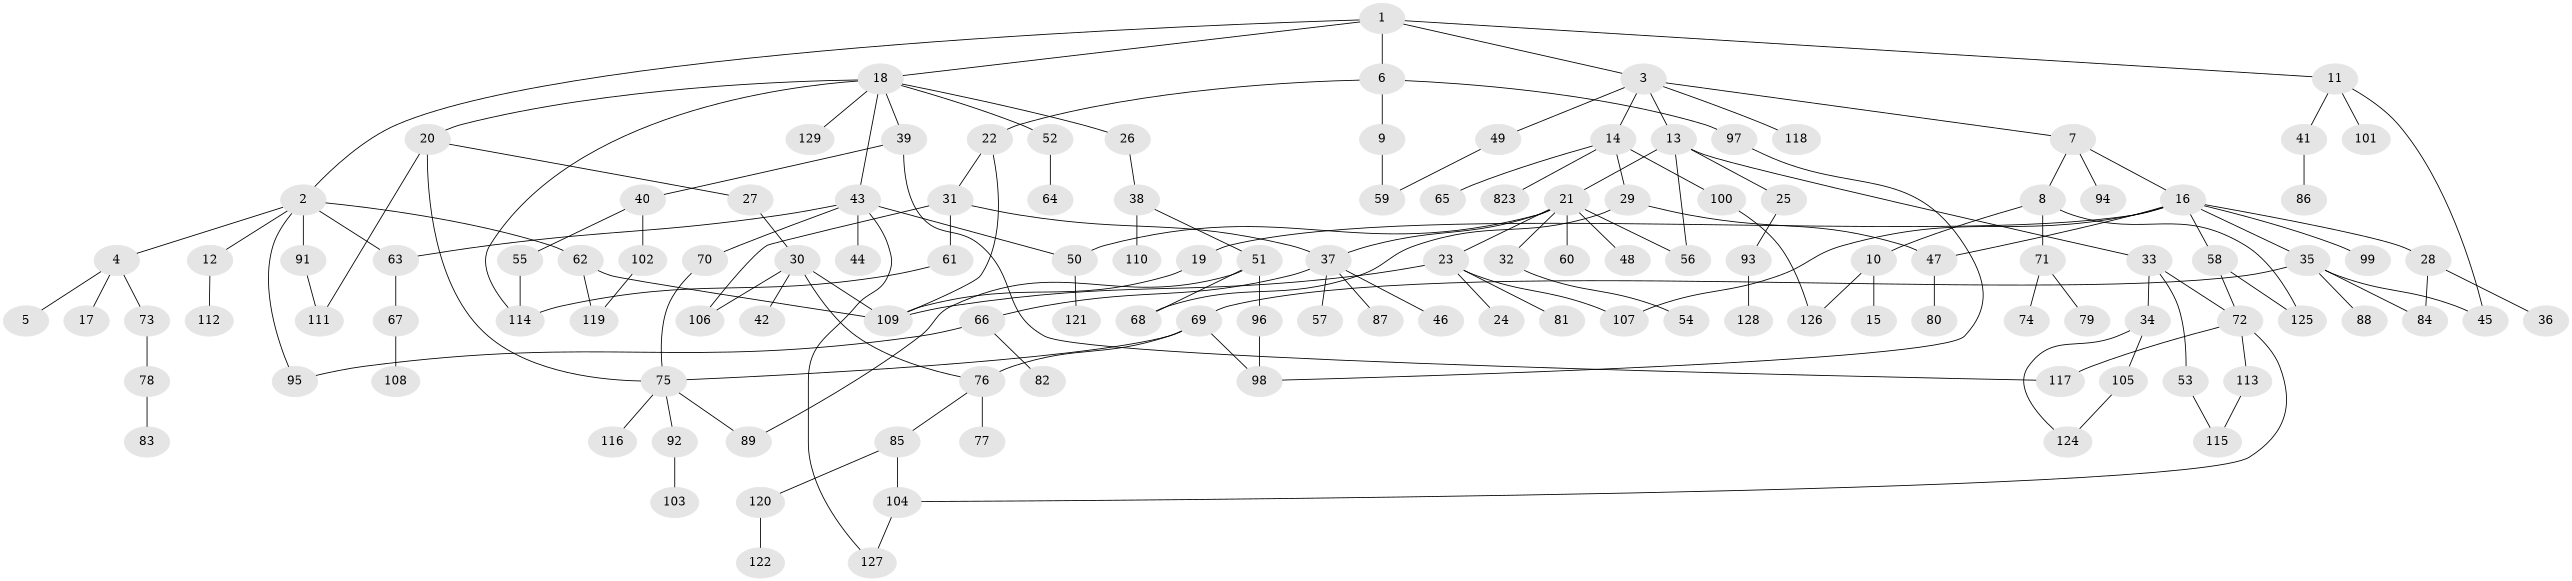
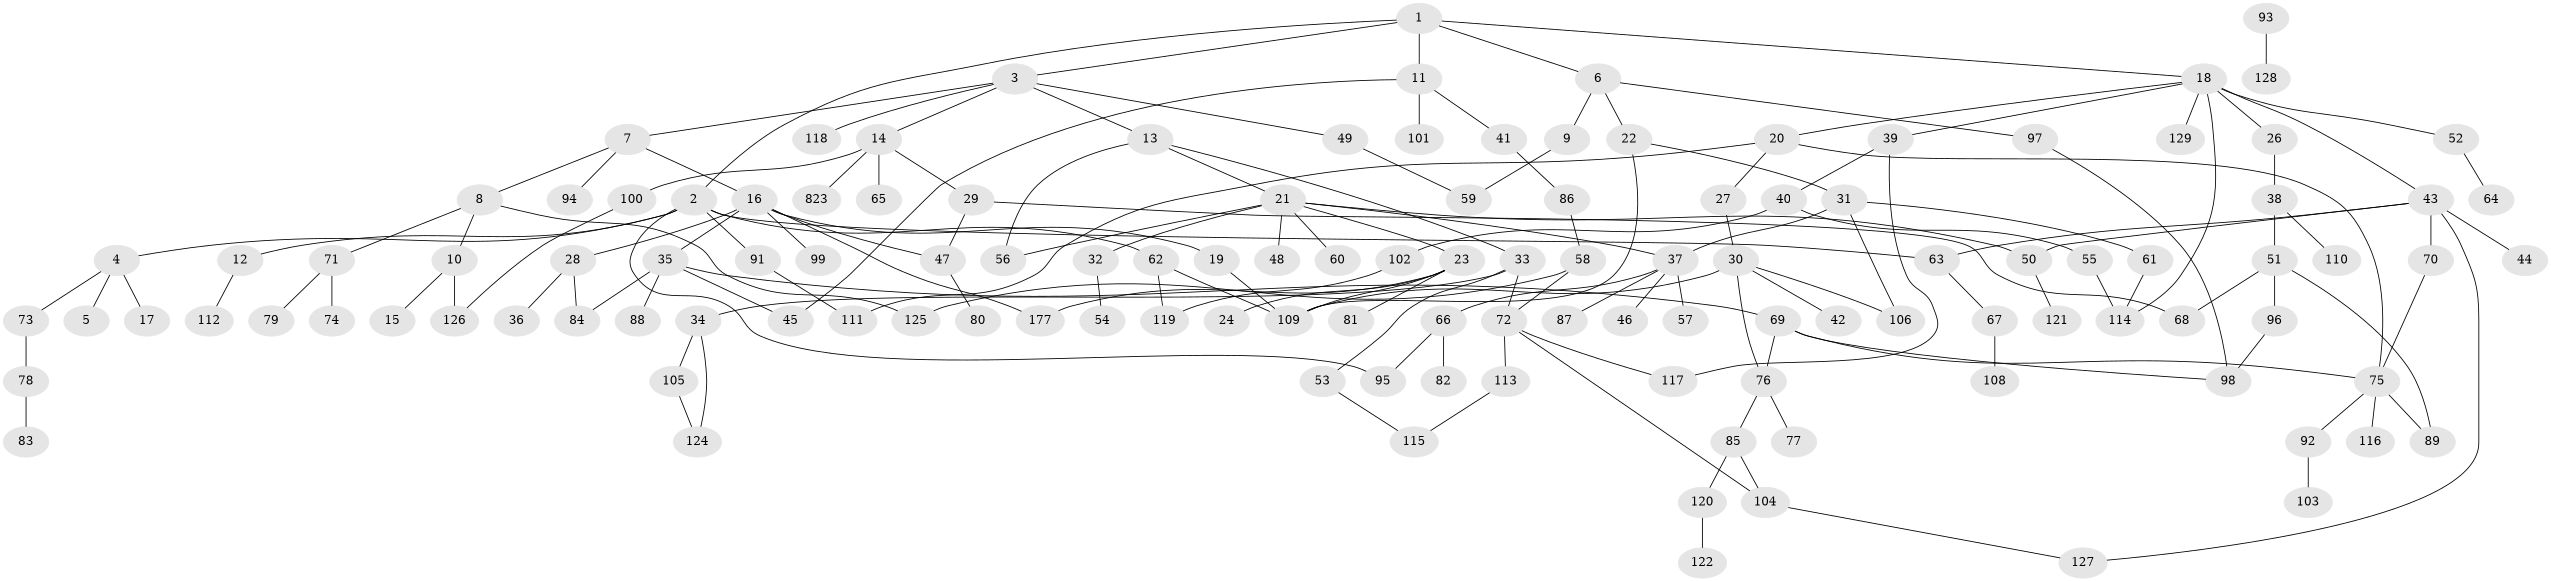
node "25": removed
edge "16" -- "58": now "86" -- "58"
node "107": label "107" -> "177"
